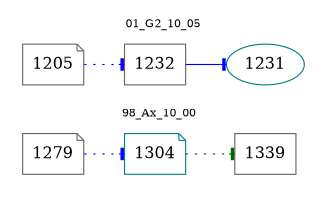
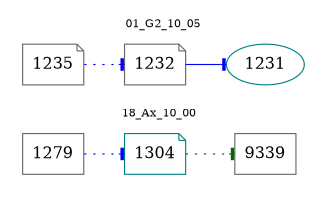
node "1205": label "1205" -> "1235"
node "1232": shape box -> note
cluster "98_Ax_10_00": label "98_Ax_10_00" -> "18_Ax_10_00"
node "1279": shape note -> box
node "1339": label "1339" -> "9339"
